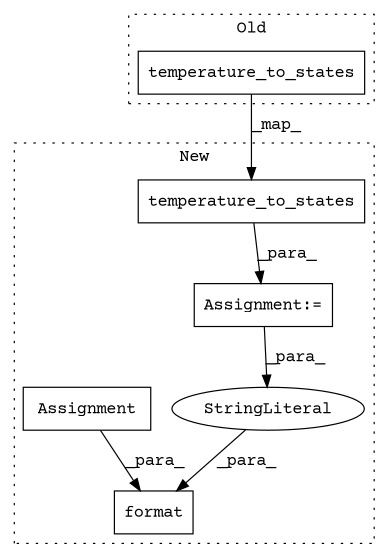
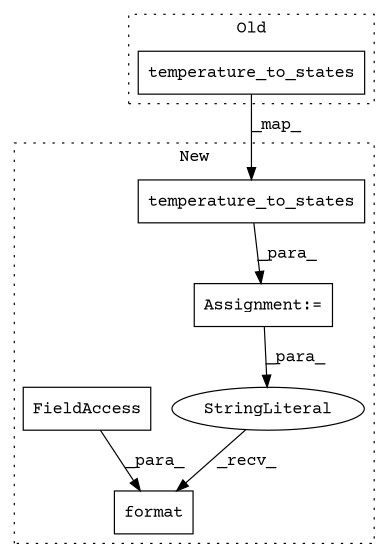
node "Assignment": label "Assignment" -> "FieldAccess"
edge "StringLiteral" -> "format": label "_para_" -> "_recv_"
